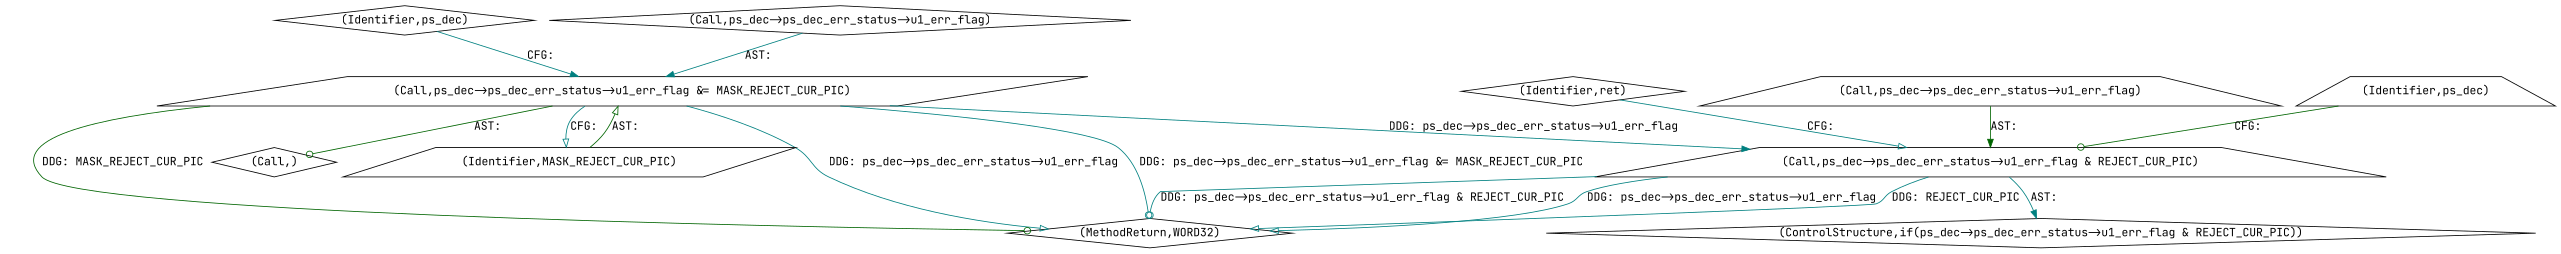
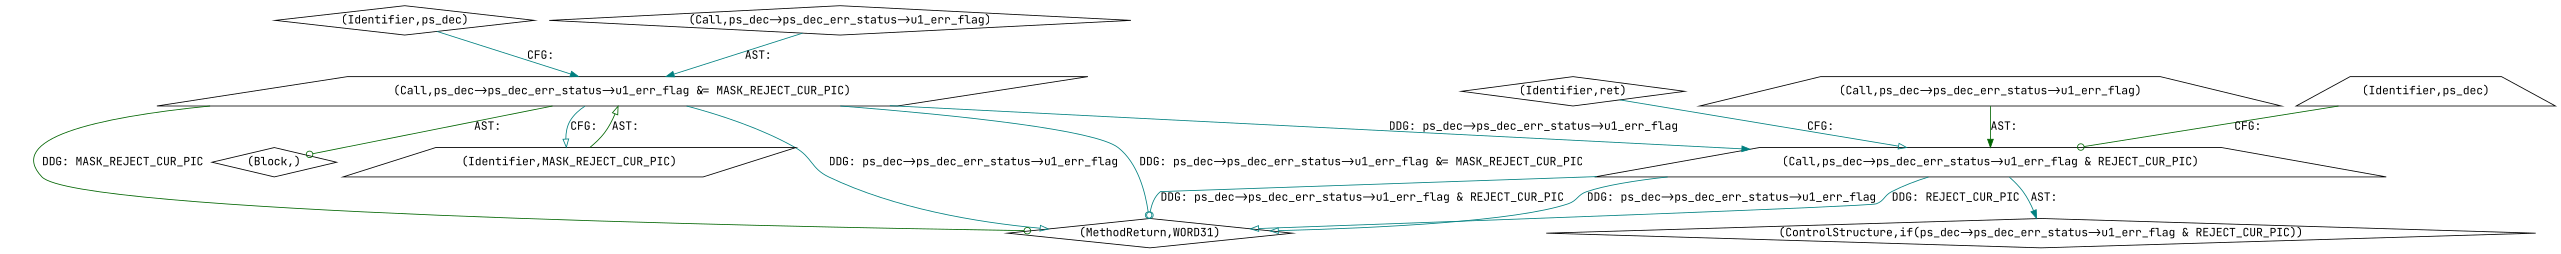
node "(Call,)": label "(Call,)" -> "(Block,)"
node "(MethodReturn,WORD32)": label "(MethodReturn,WORD32)" -> "(MethodReturn,WORD31)"
